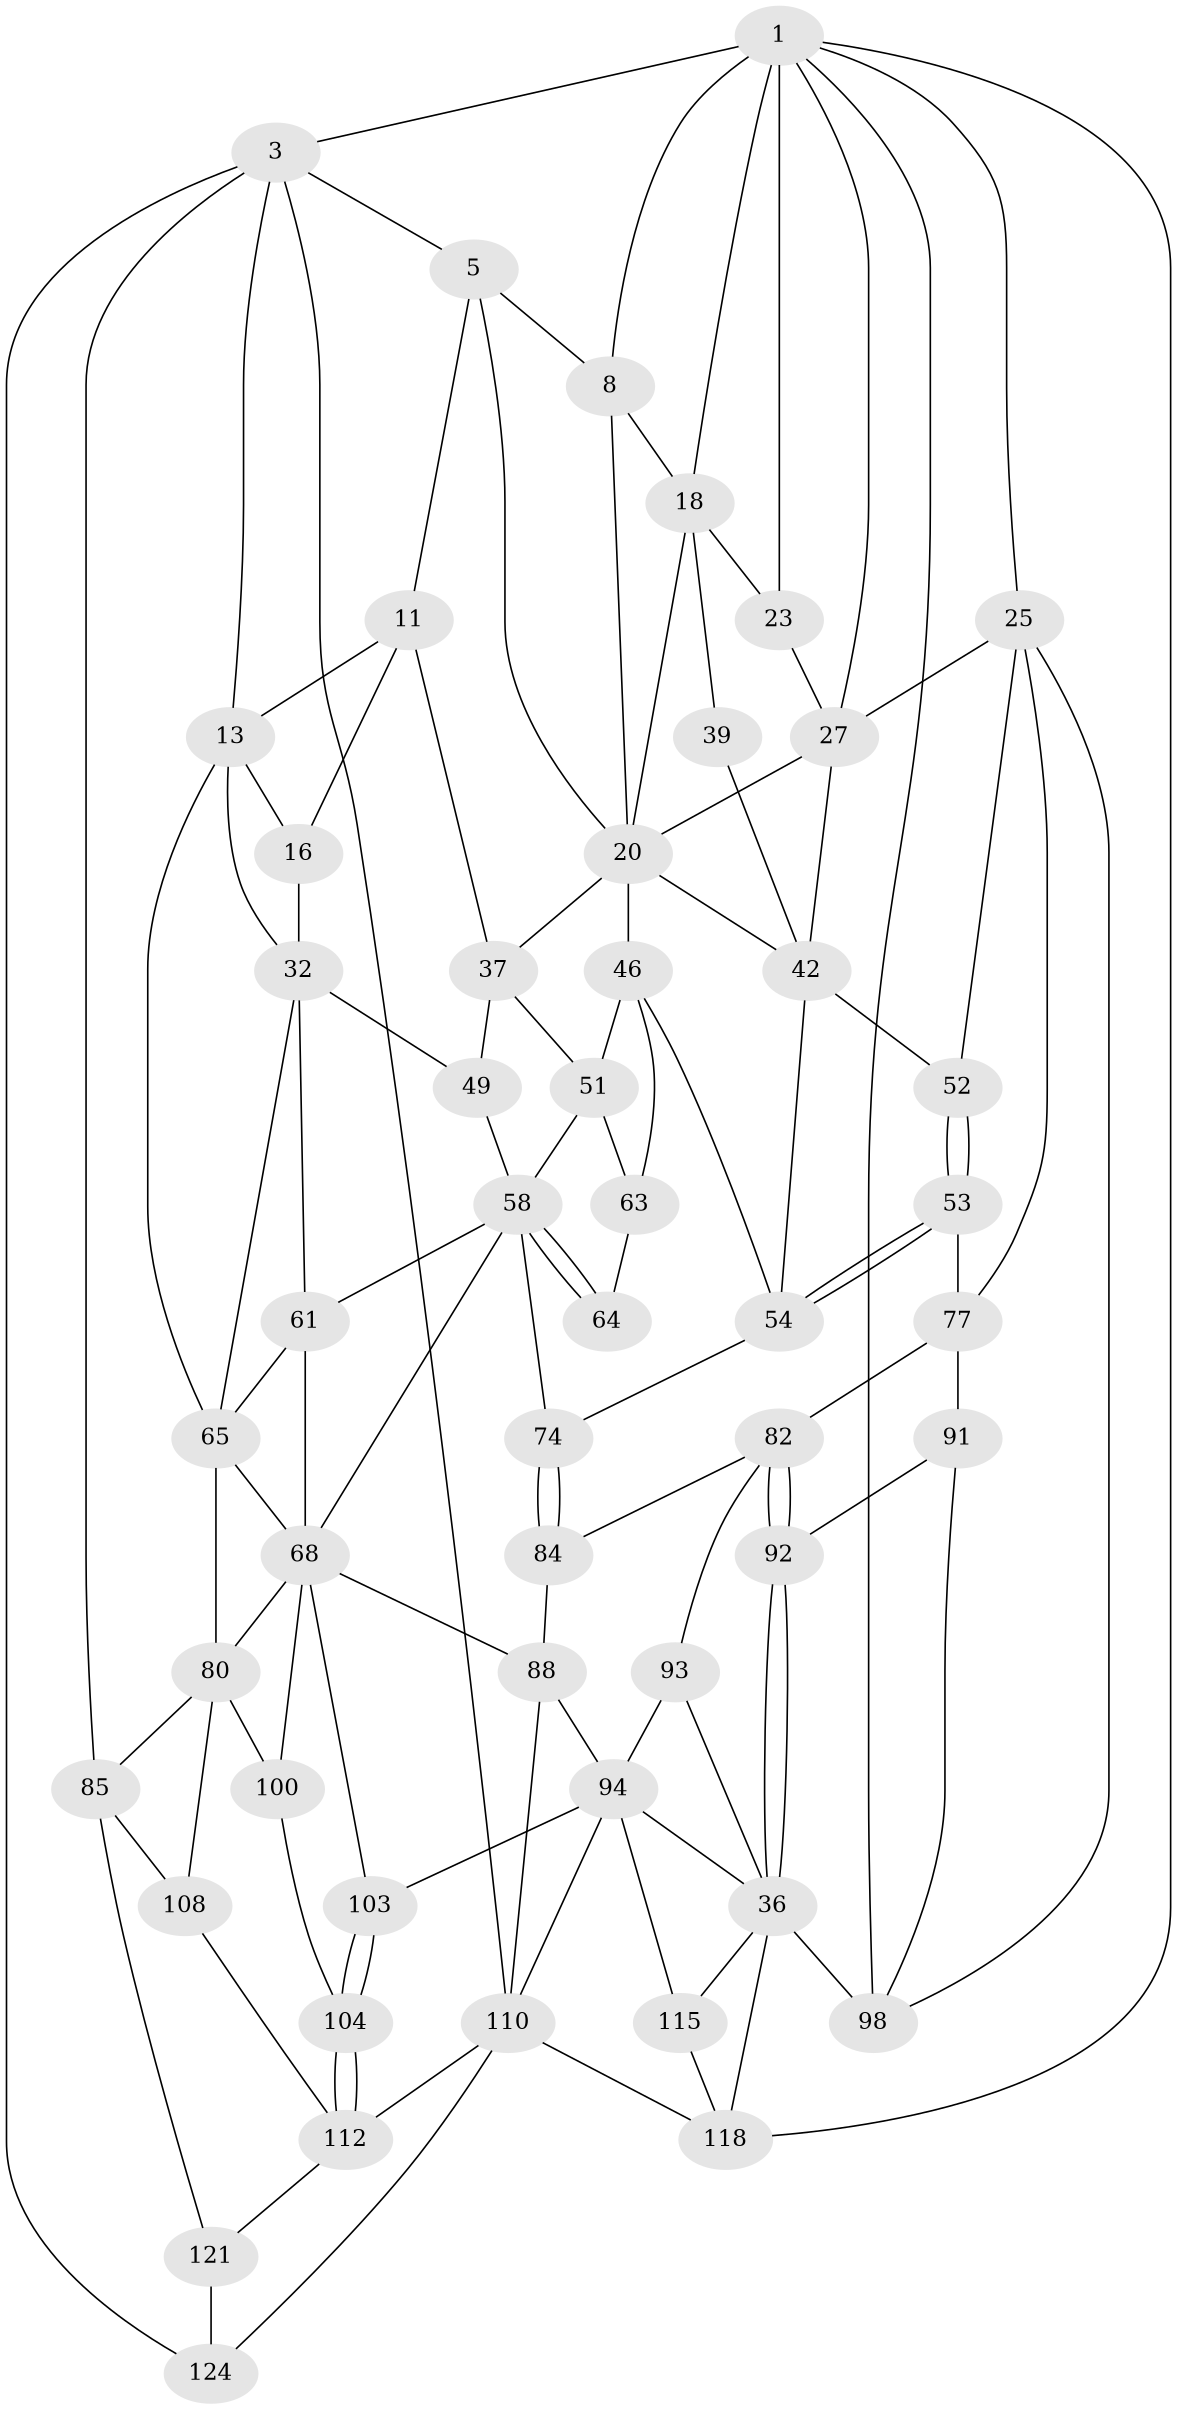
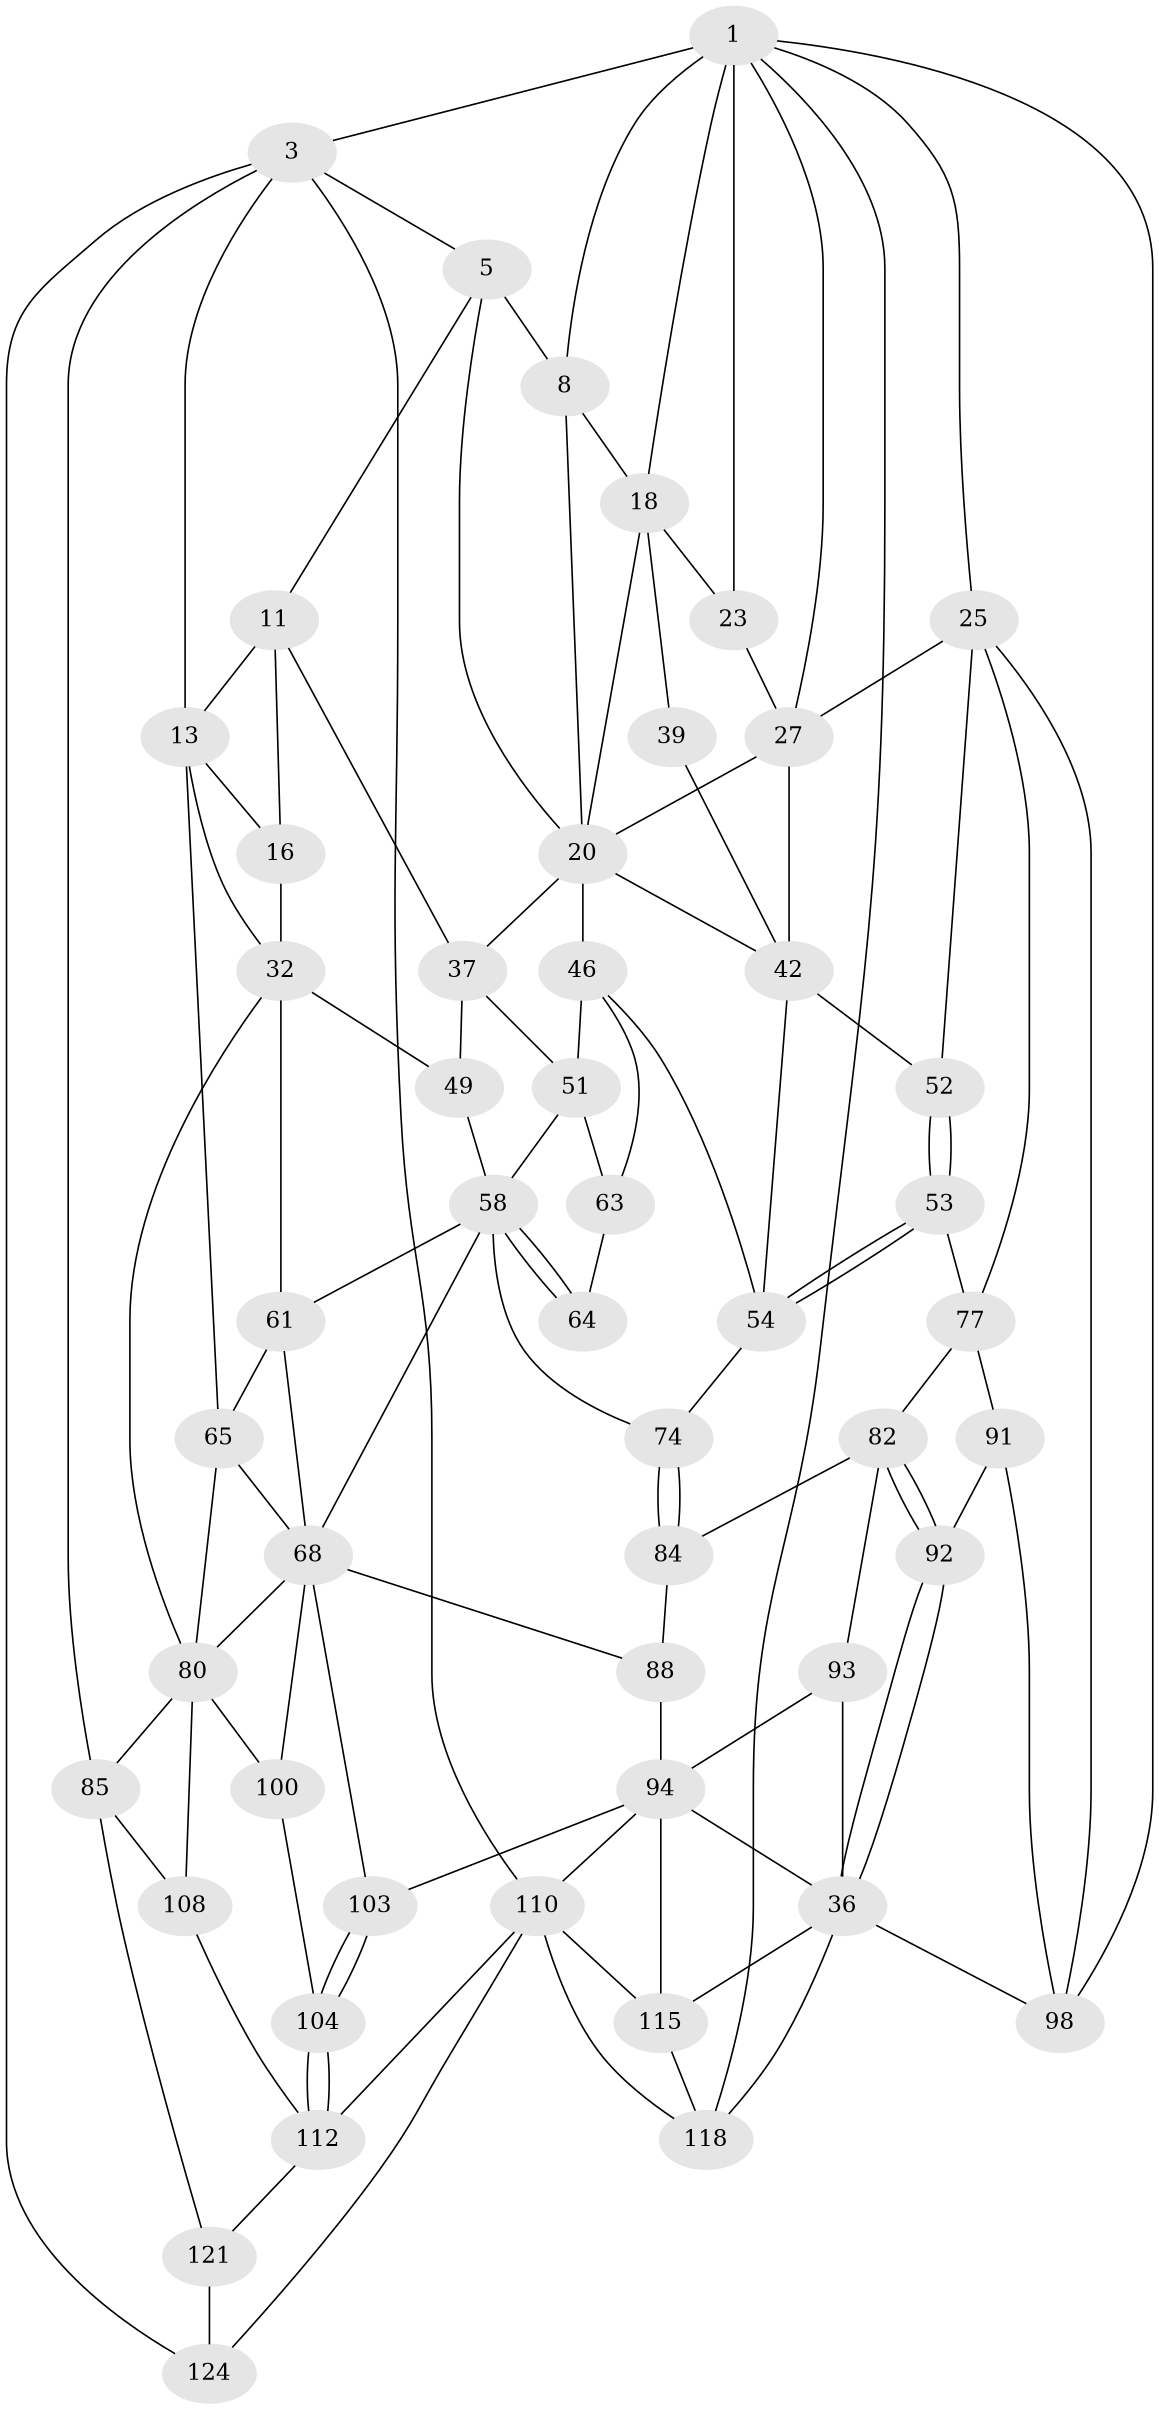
edge "32" -- "65": now "32" -- "80"
edge "88" -- "110": now "115" -- "110"
